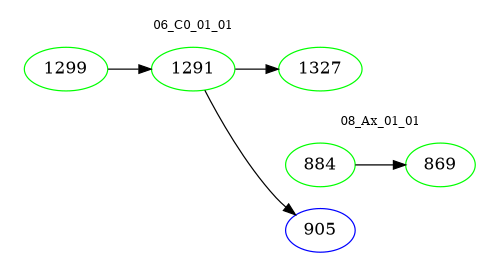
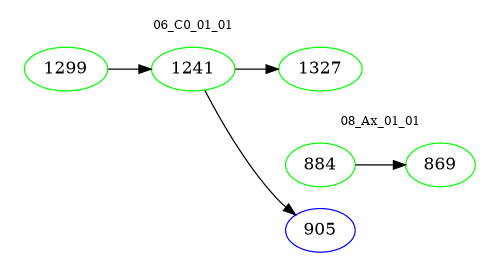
node "1291": label "1291" -> "1241"
